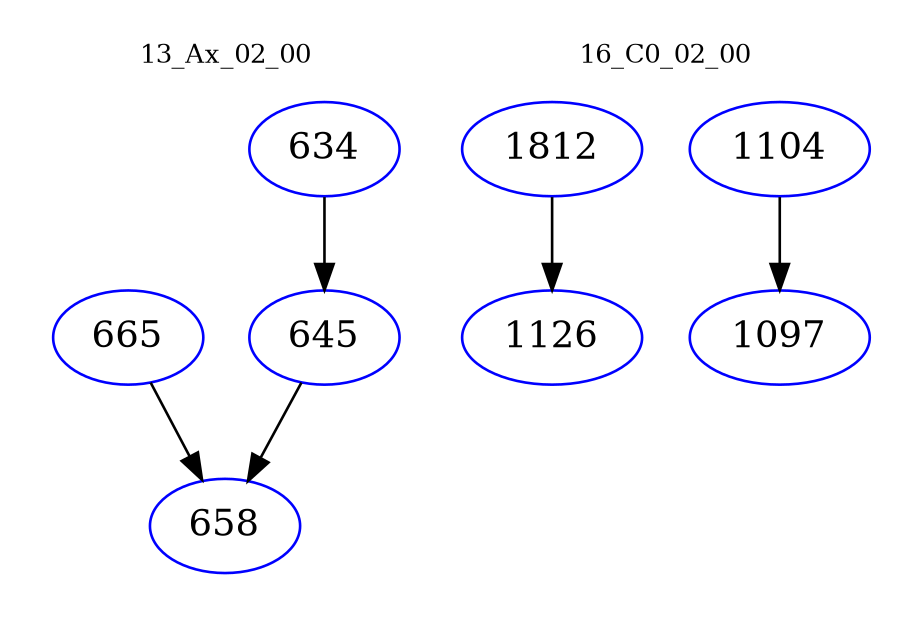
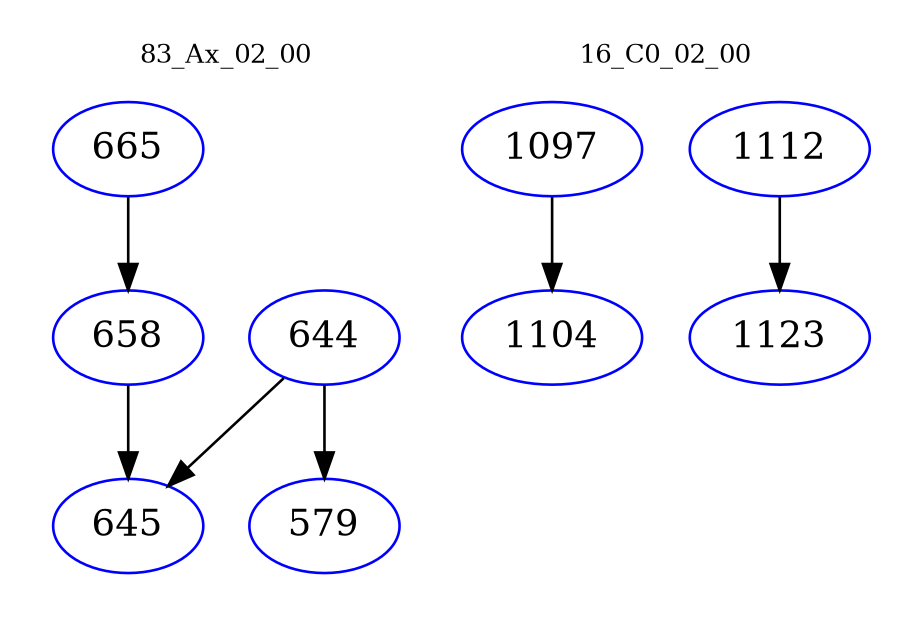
cluster "13_Ax_02_00": label "13_Ax_02_00" -> "83_Ax_02_00"
node "634": label "634" -> "644"
node "1812": label "1812" -> "1112"
edge "1104" -> "1097": reversed
node "1126": label "1126" -> "1123"
edge "645" -> "658": reversed
node "579": added
